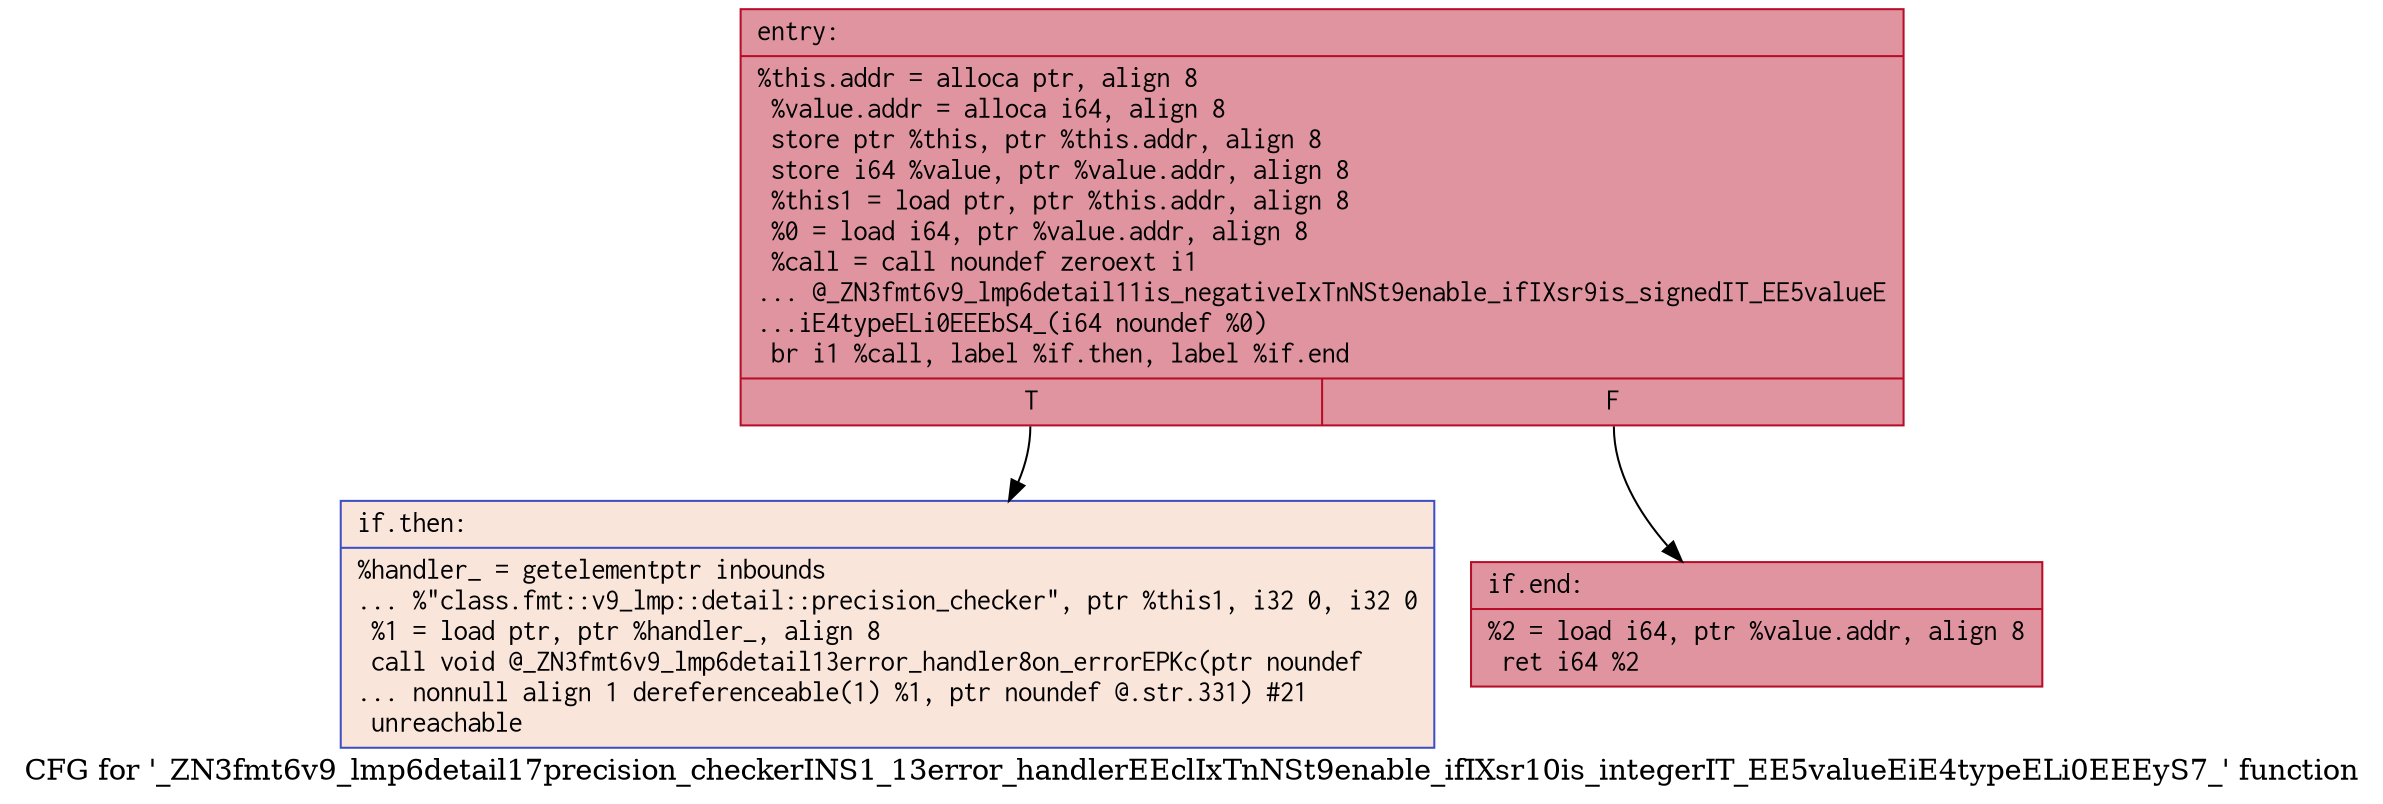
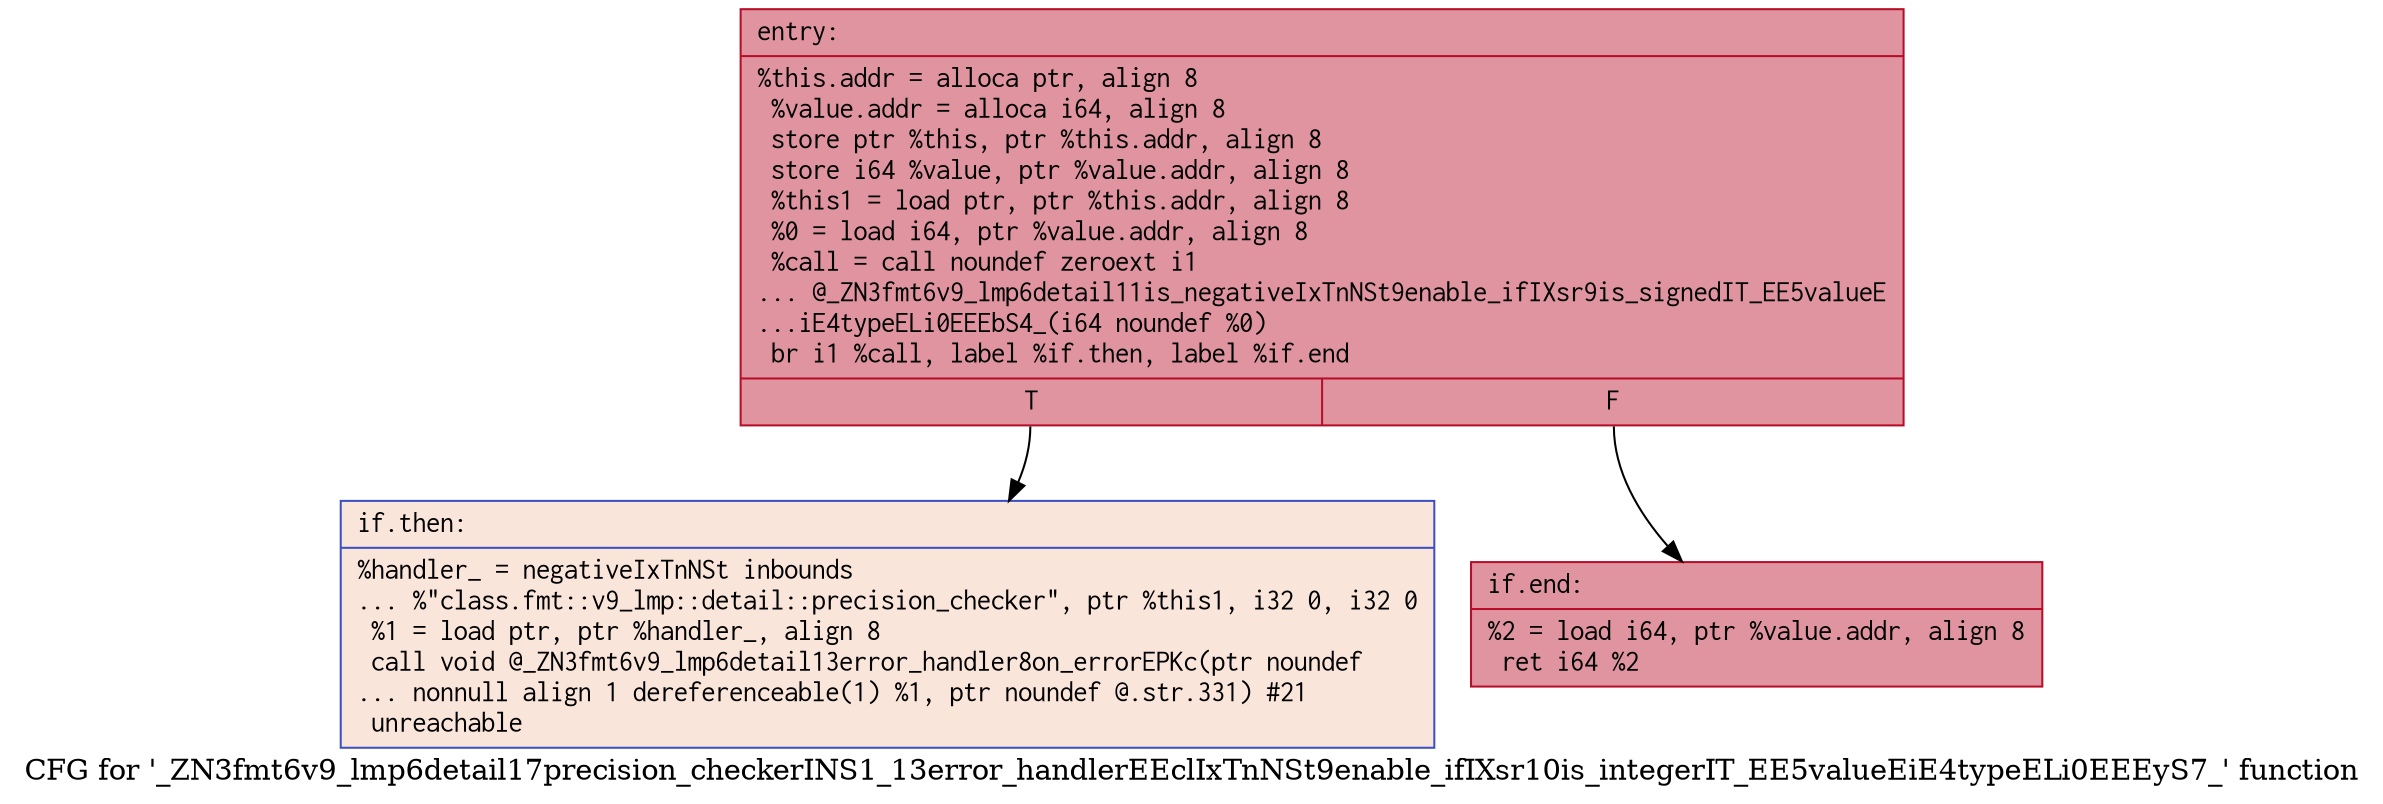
node "if.then:": text "%handler_ = getelementptr inbounds" -> "%handler_ = negativeIxTnNSt inbounds"
